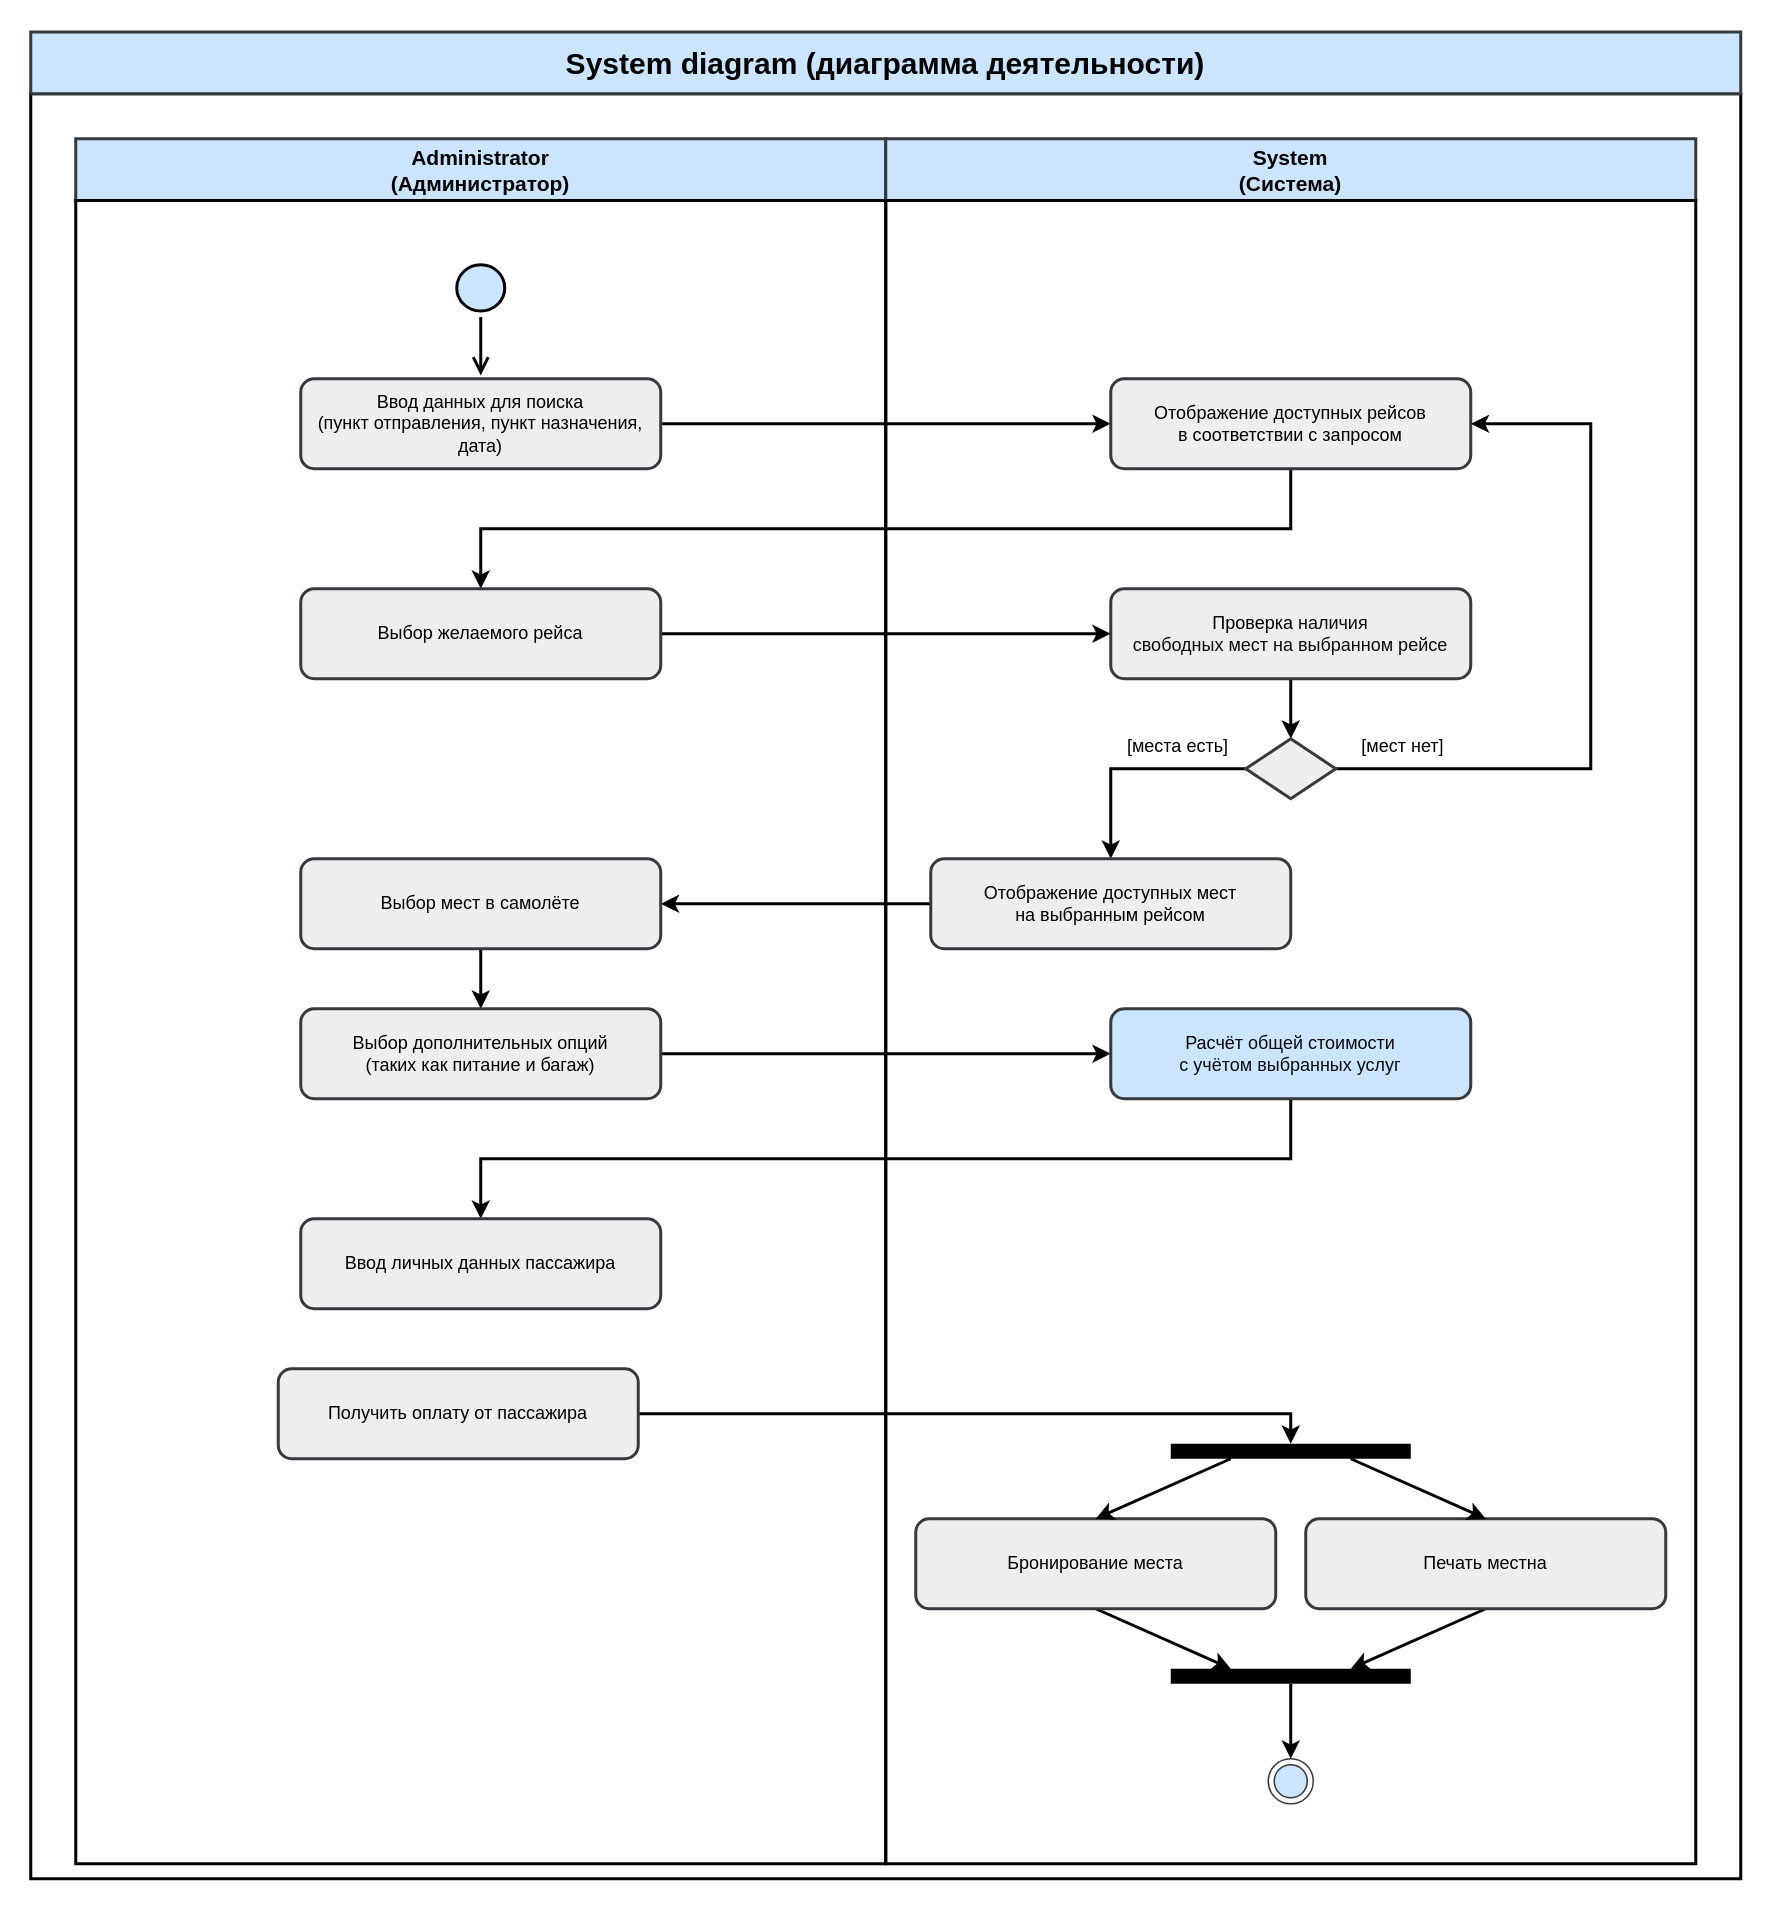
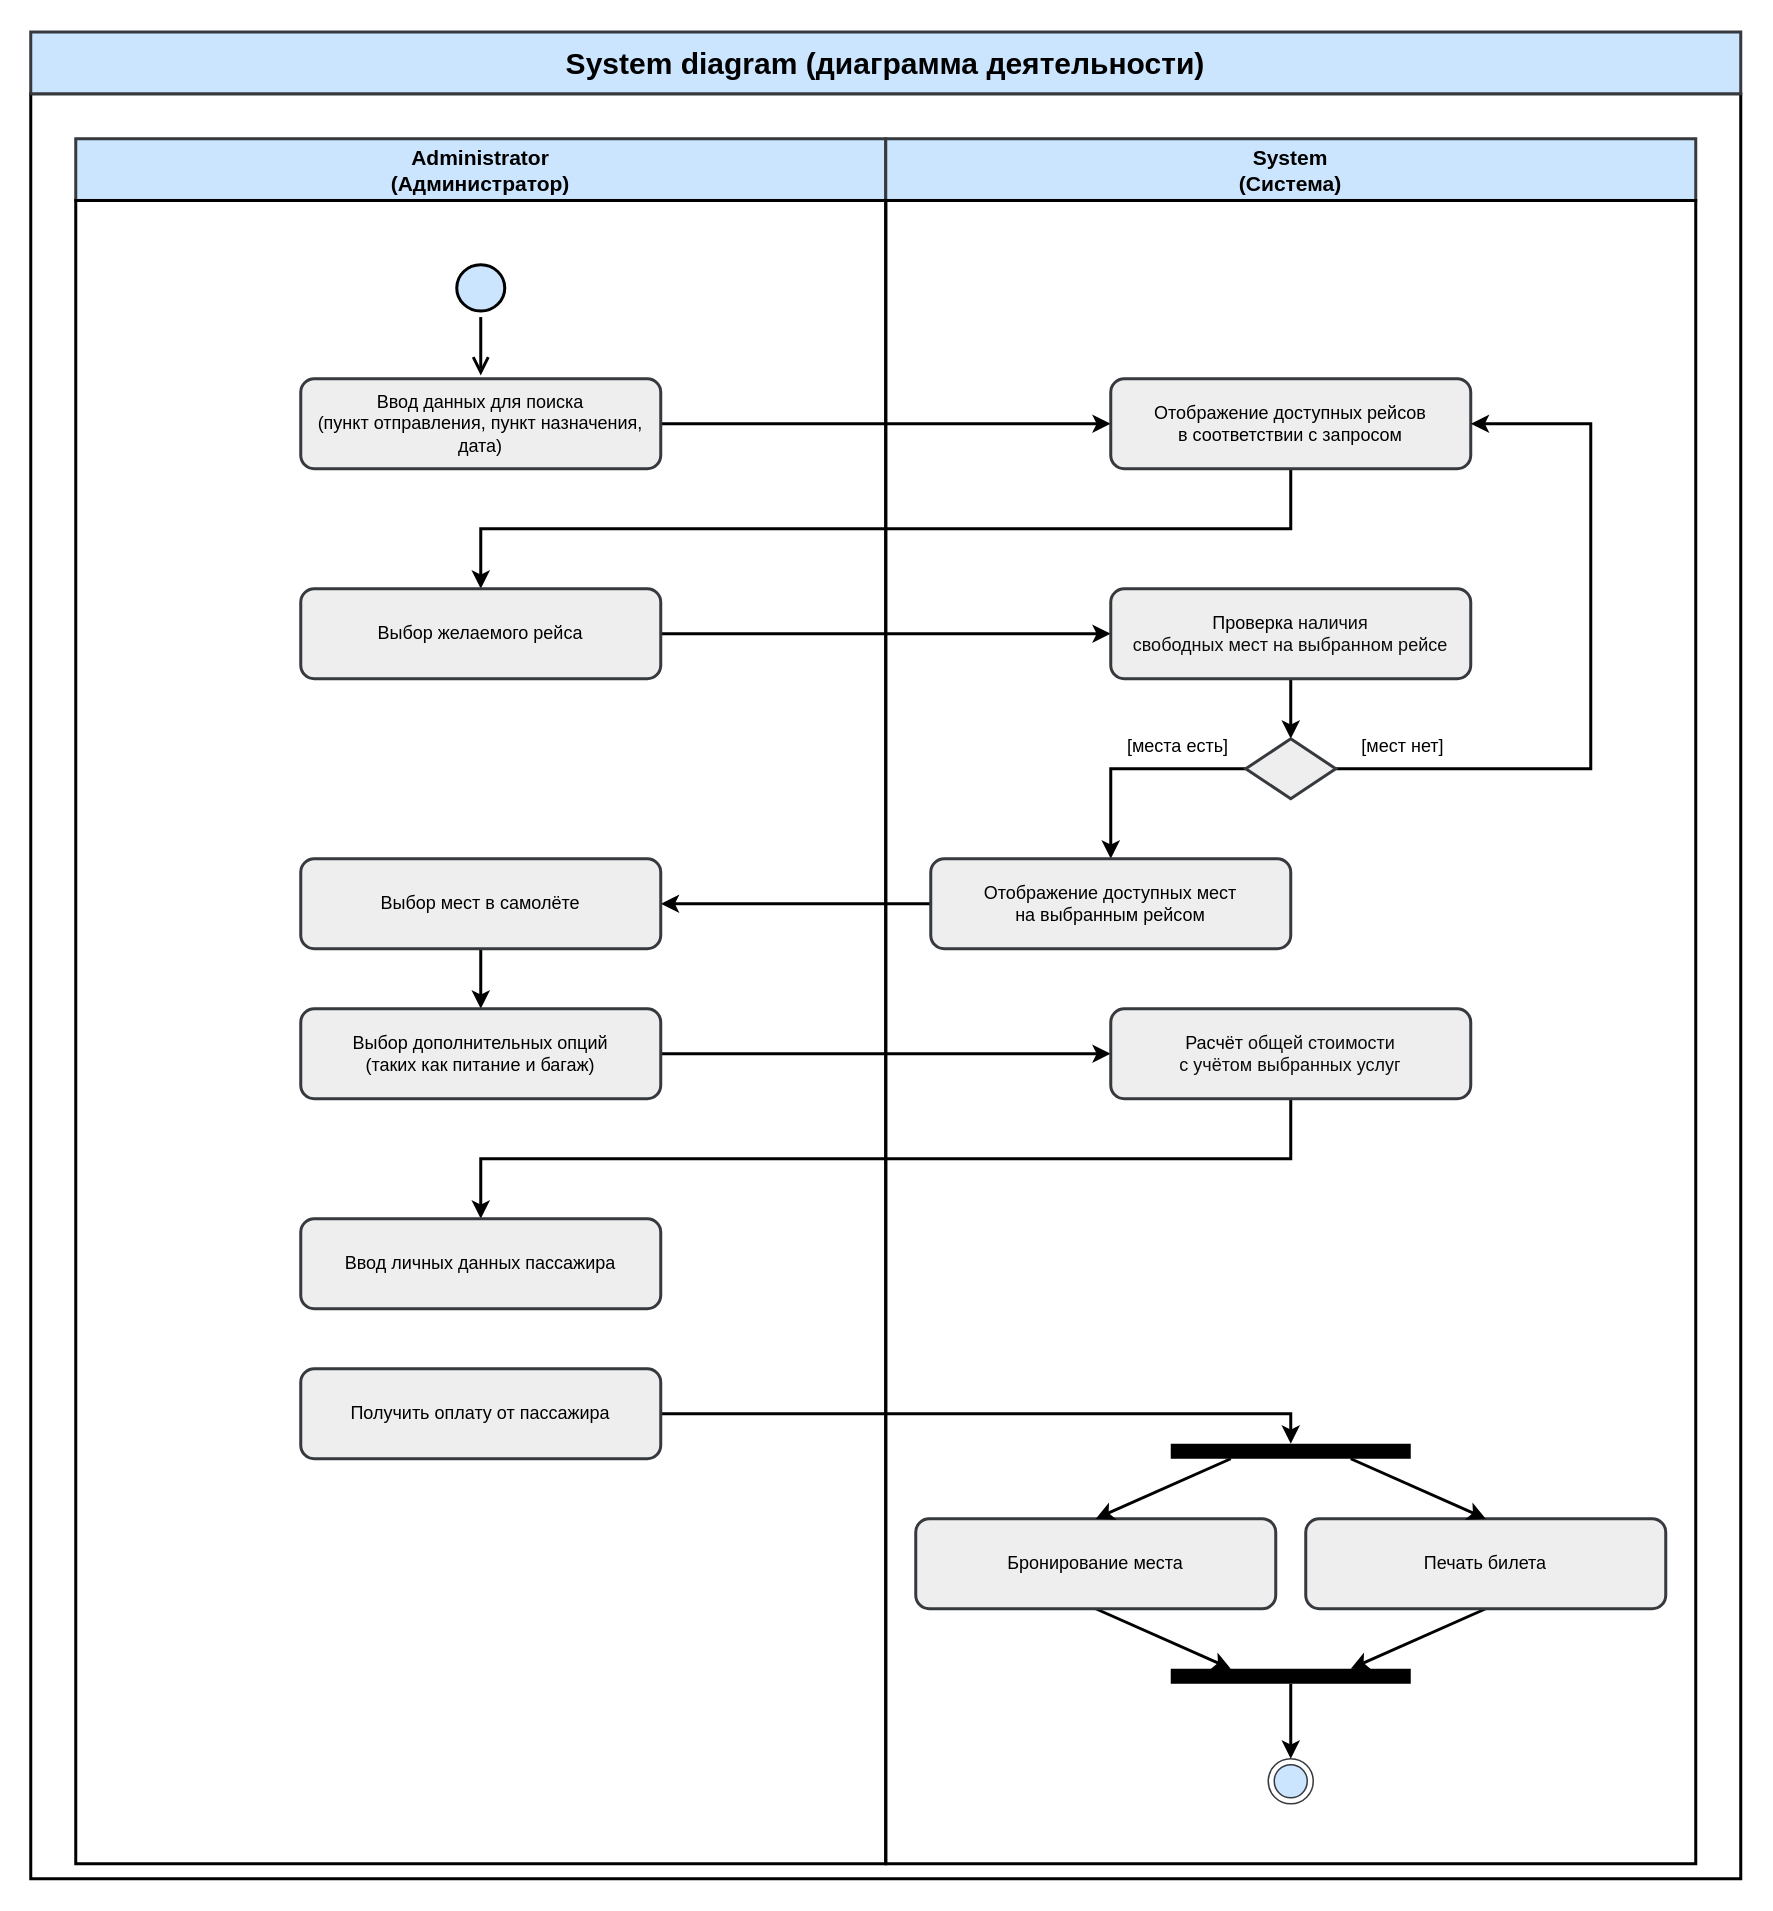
node "Расчёт общей стоимости с учётом выбранных услуг": fillcolor #cce5ff -> #eeeeee
node "Получить оплату от пассажира": moved (458, 1414) -> (481, 1414)
node "Печать местна": label "Печать местна" -> "Печать билета"
